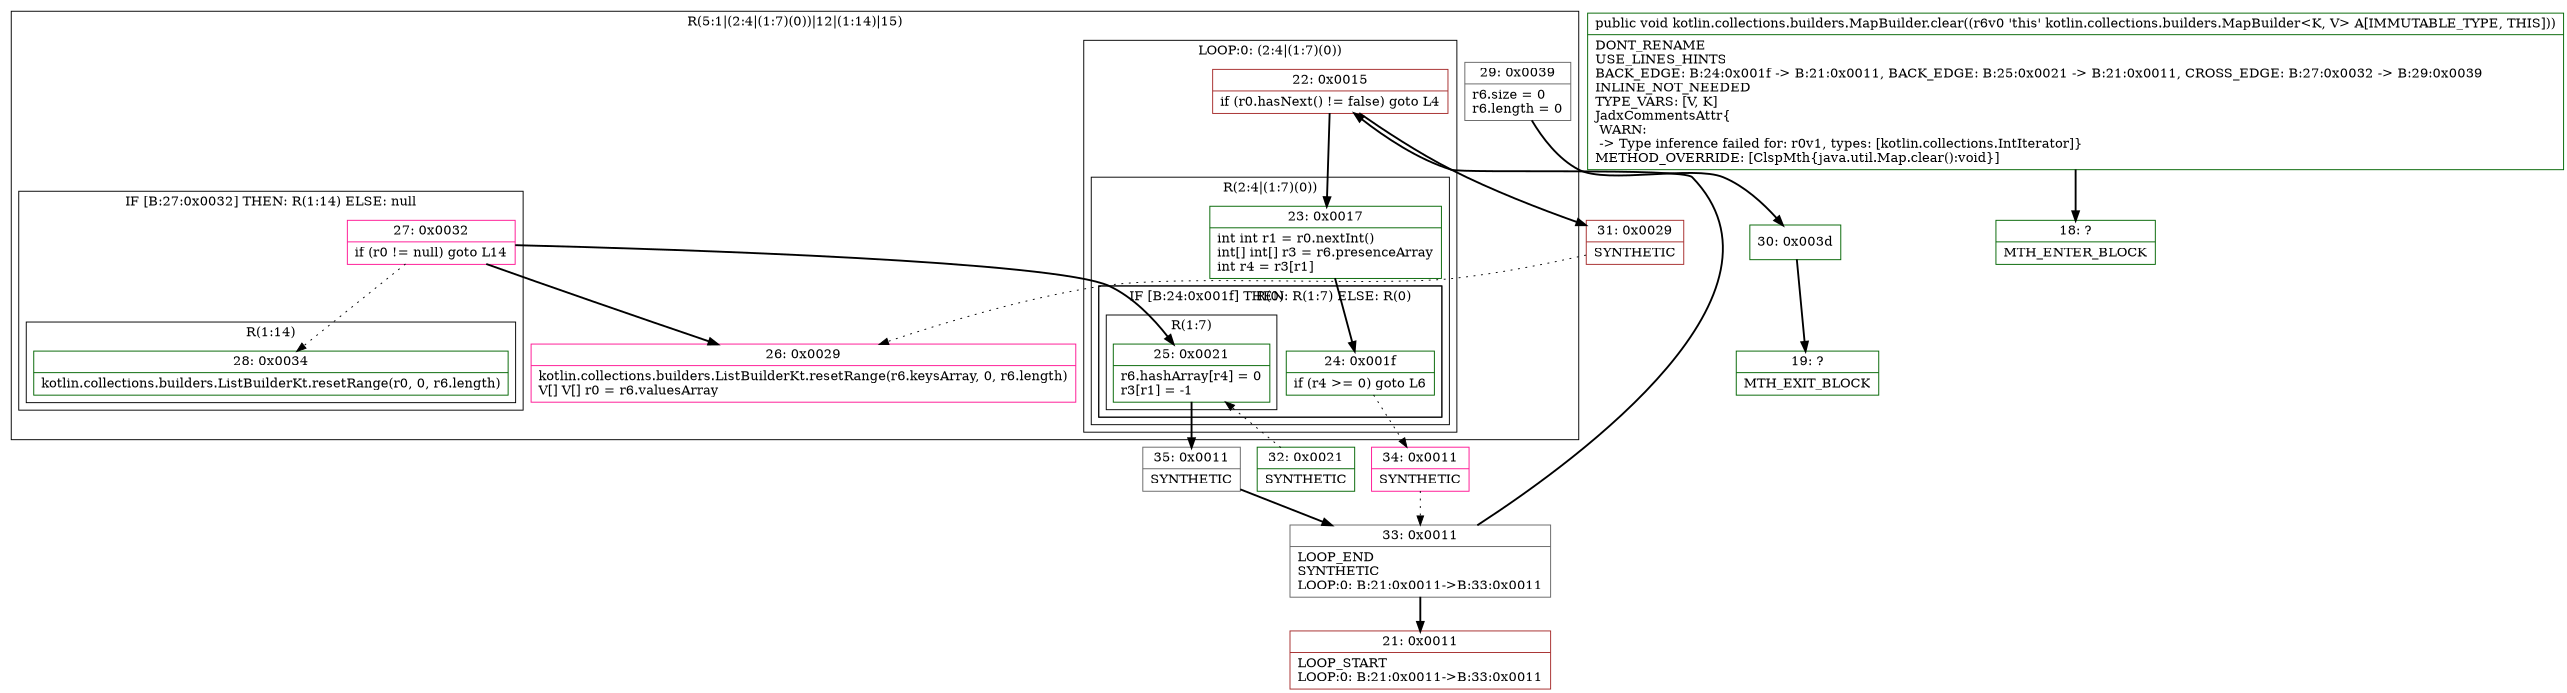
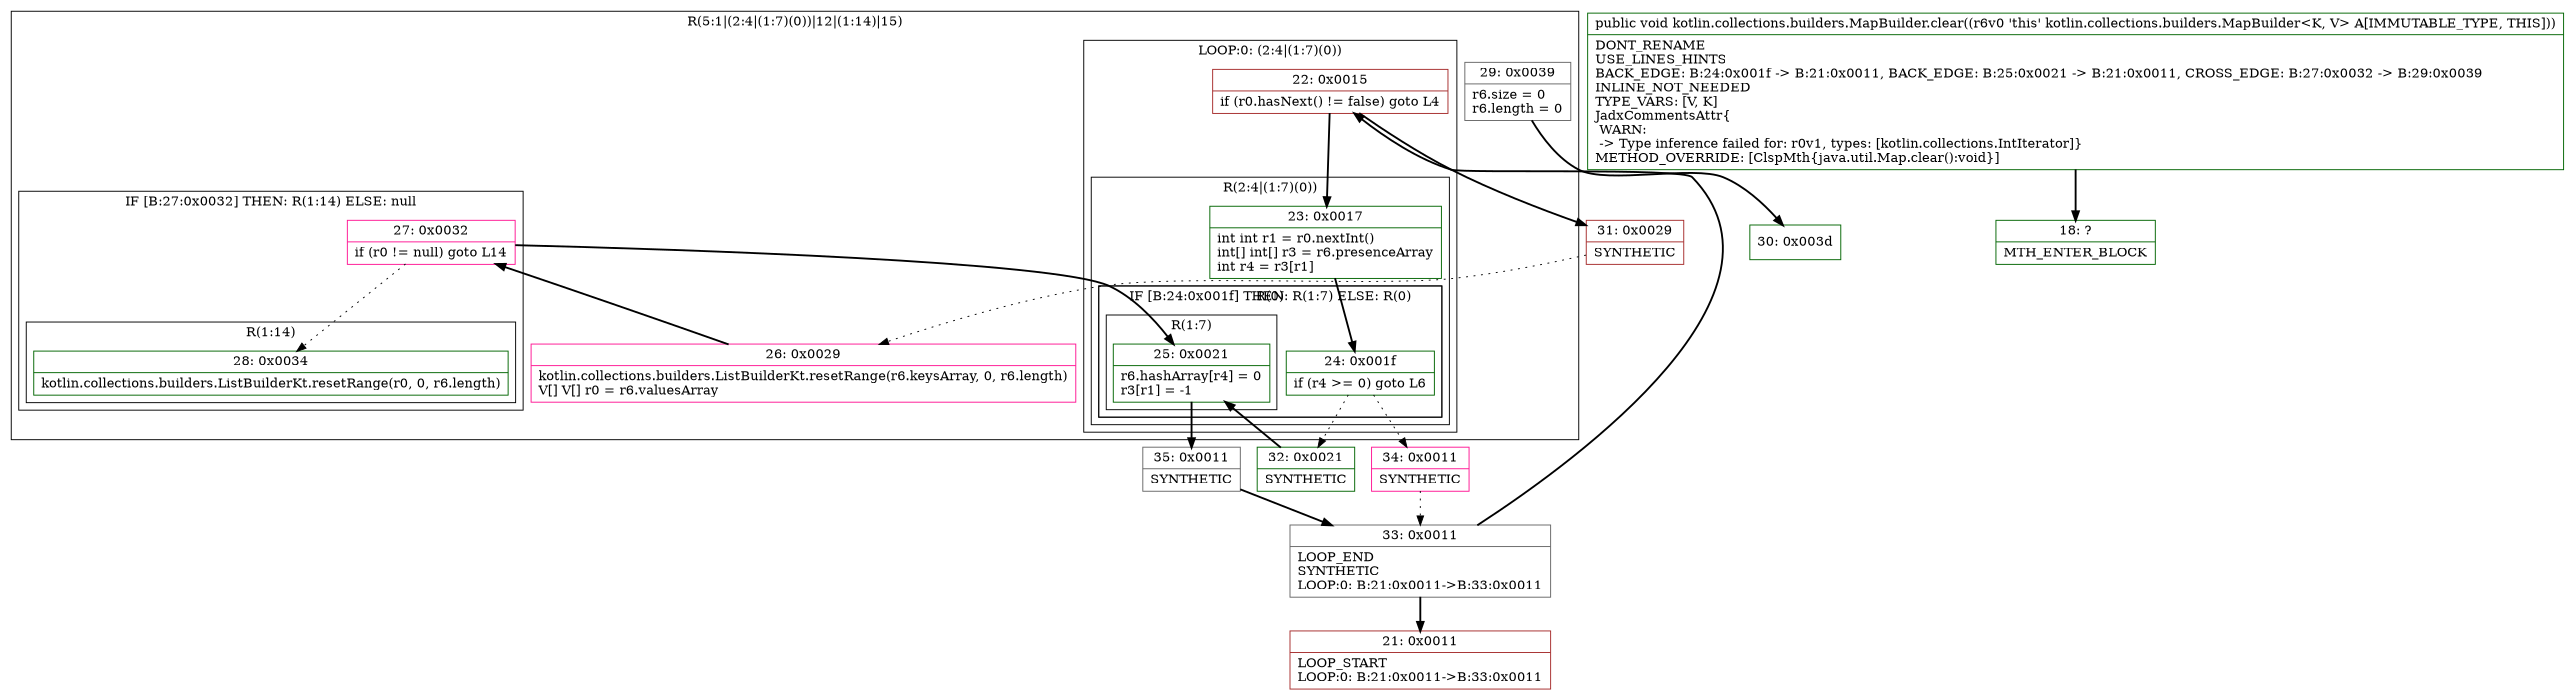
edge "27: 0x0032" -> "26: 0x0029": reversed
node "19: ?": removed
edge "24: 0x001f" -> "32: 0x0021": added
edge "32: 0x0021" -> "25: 0x0021": style dotted -> bold
